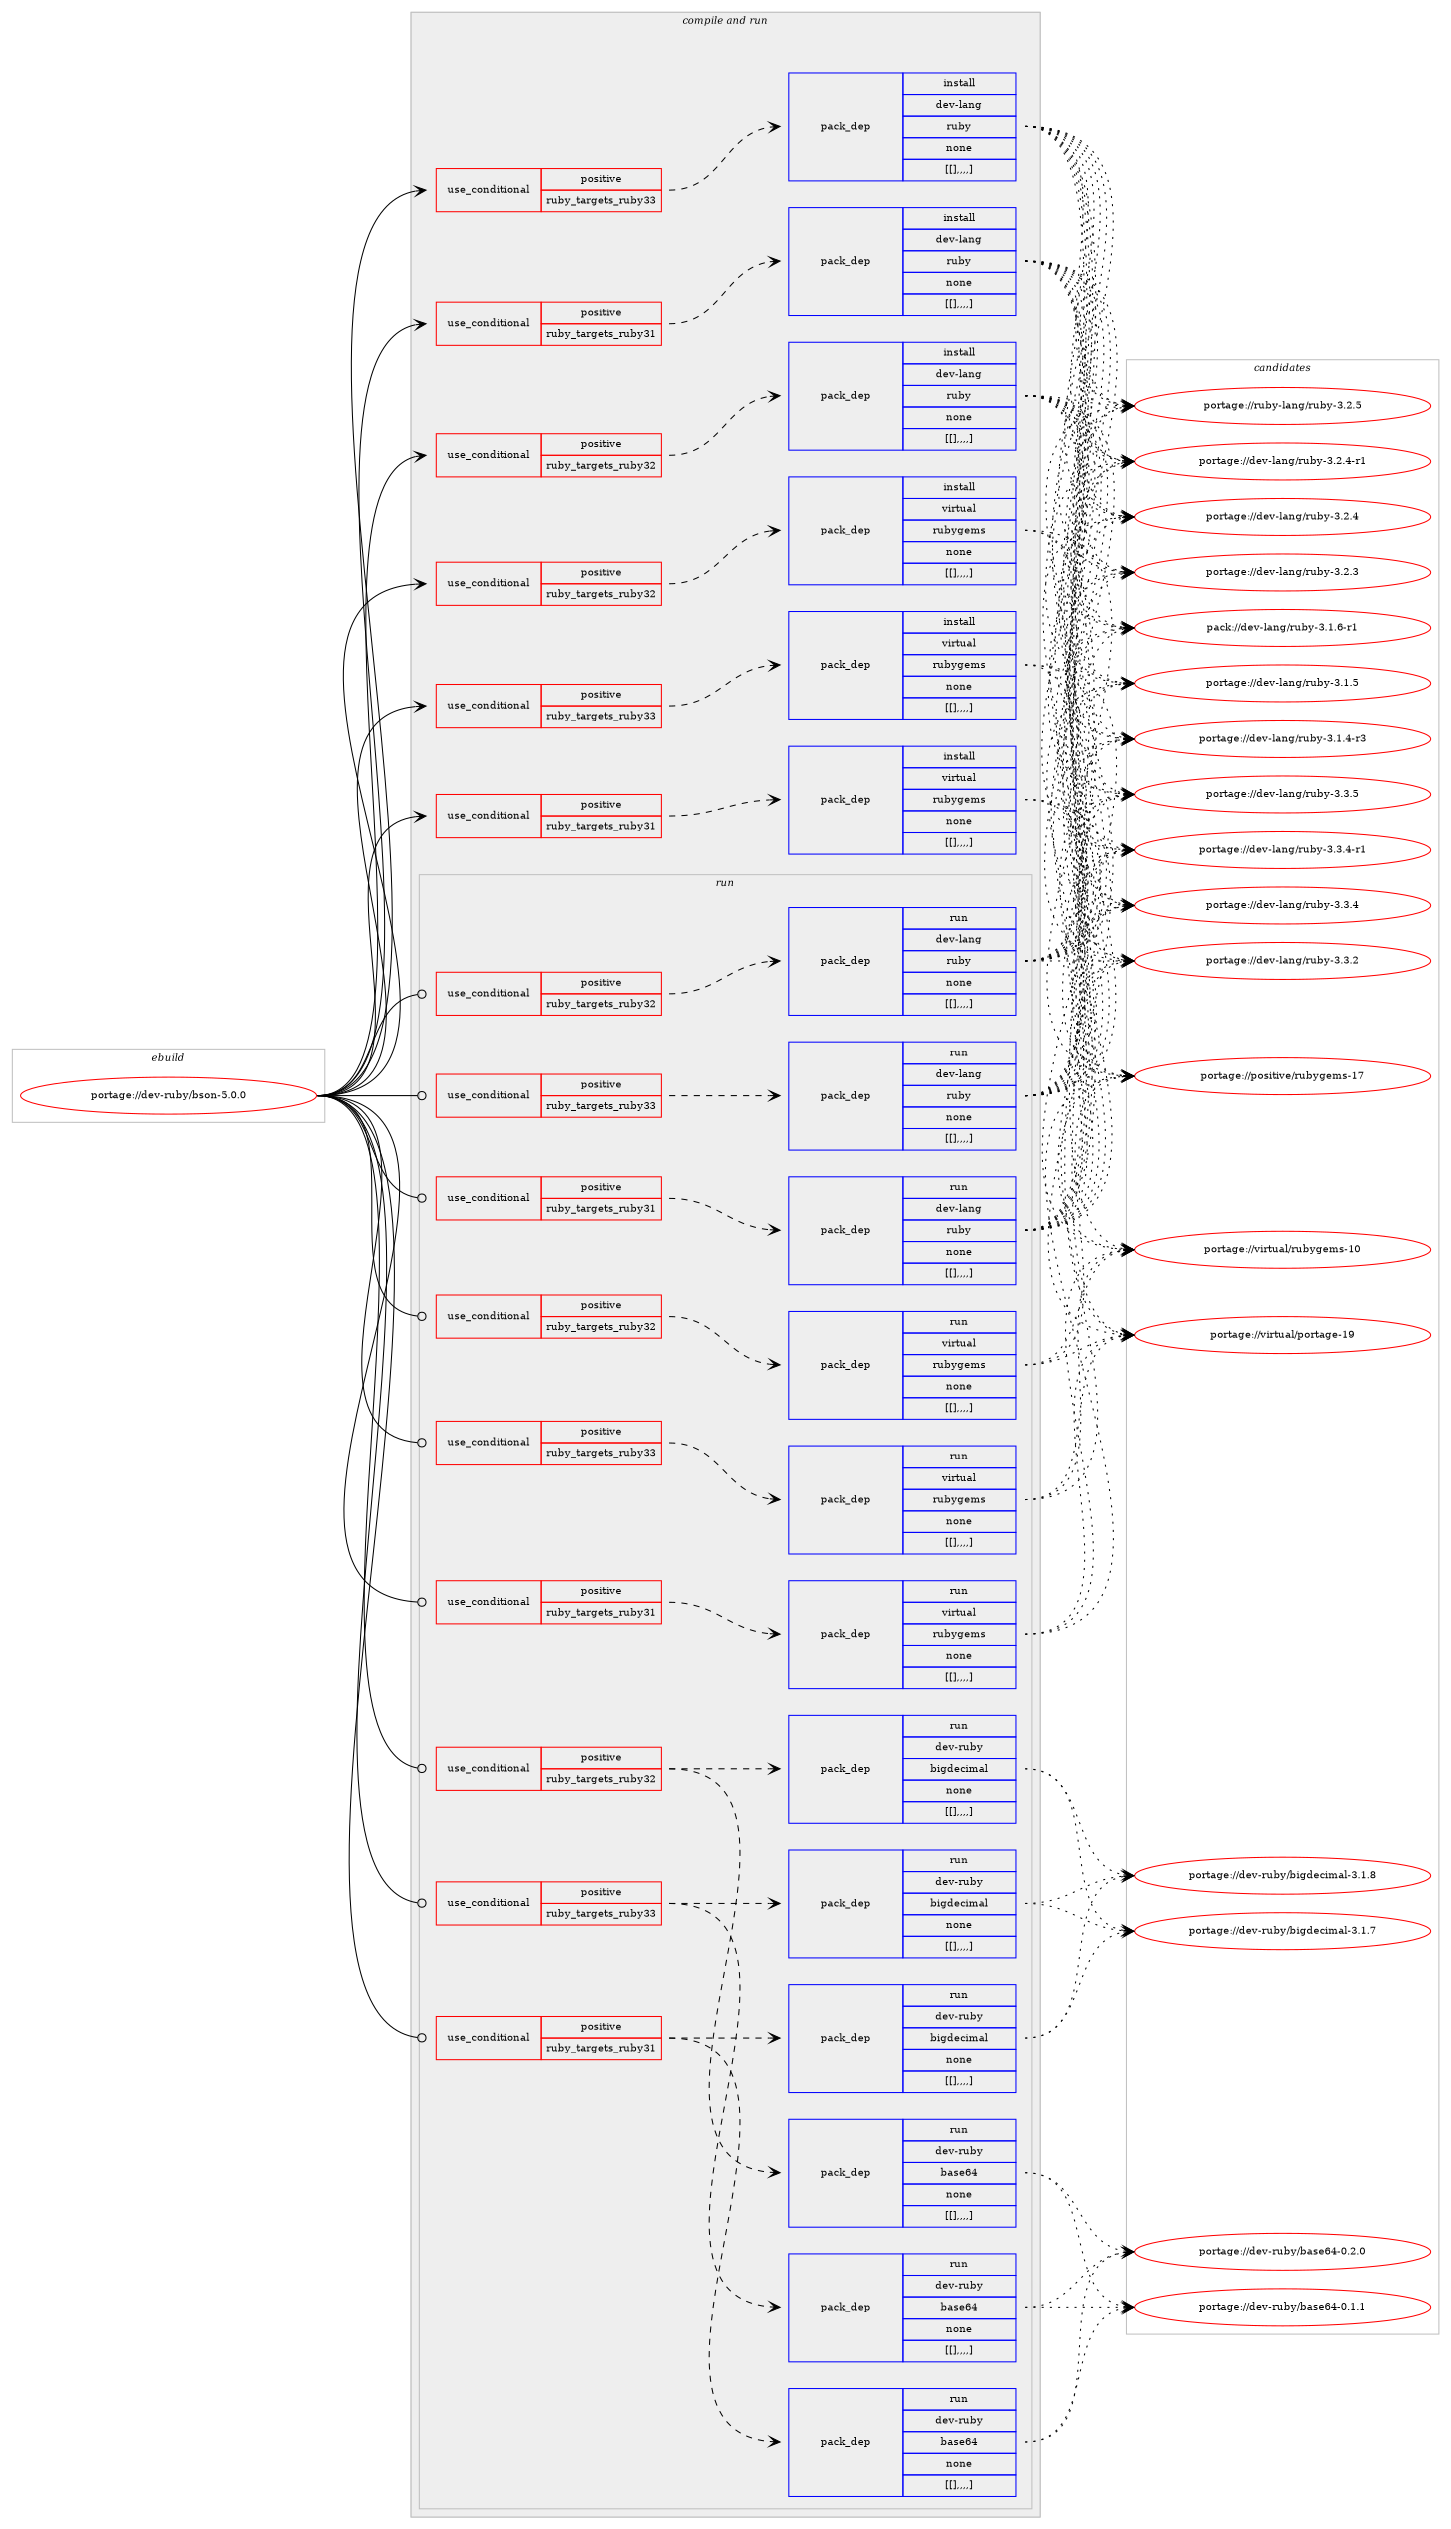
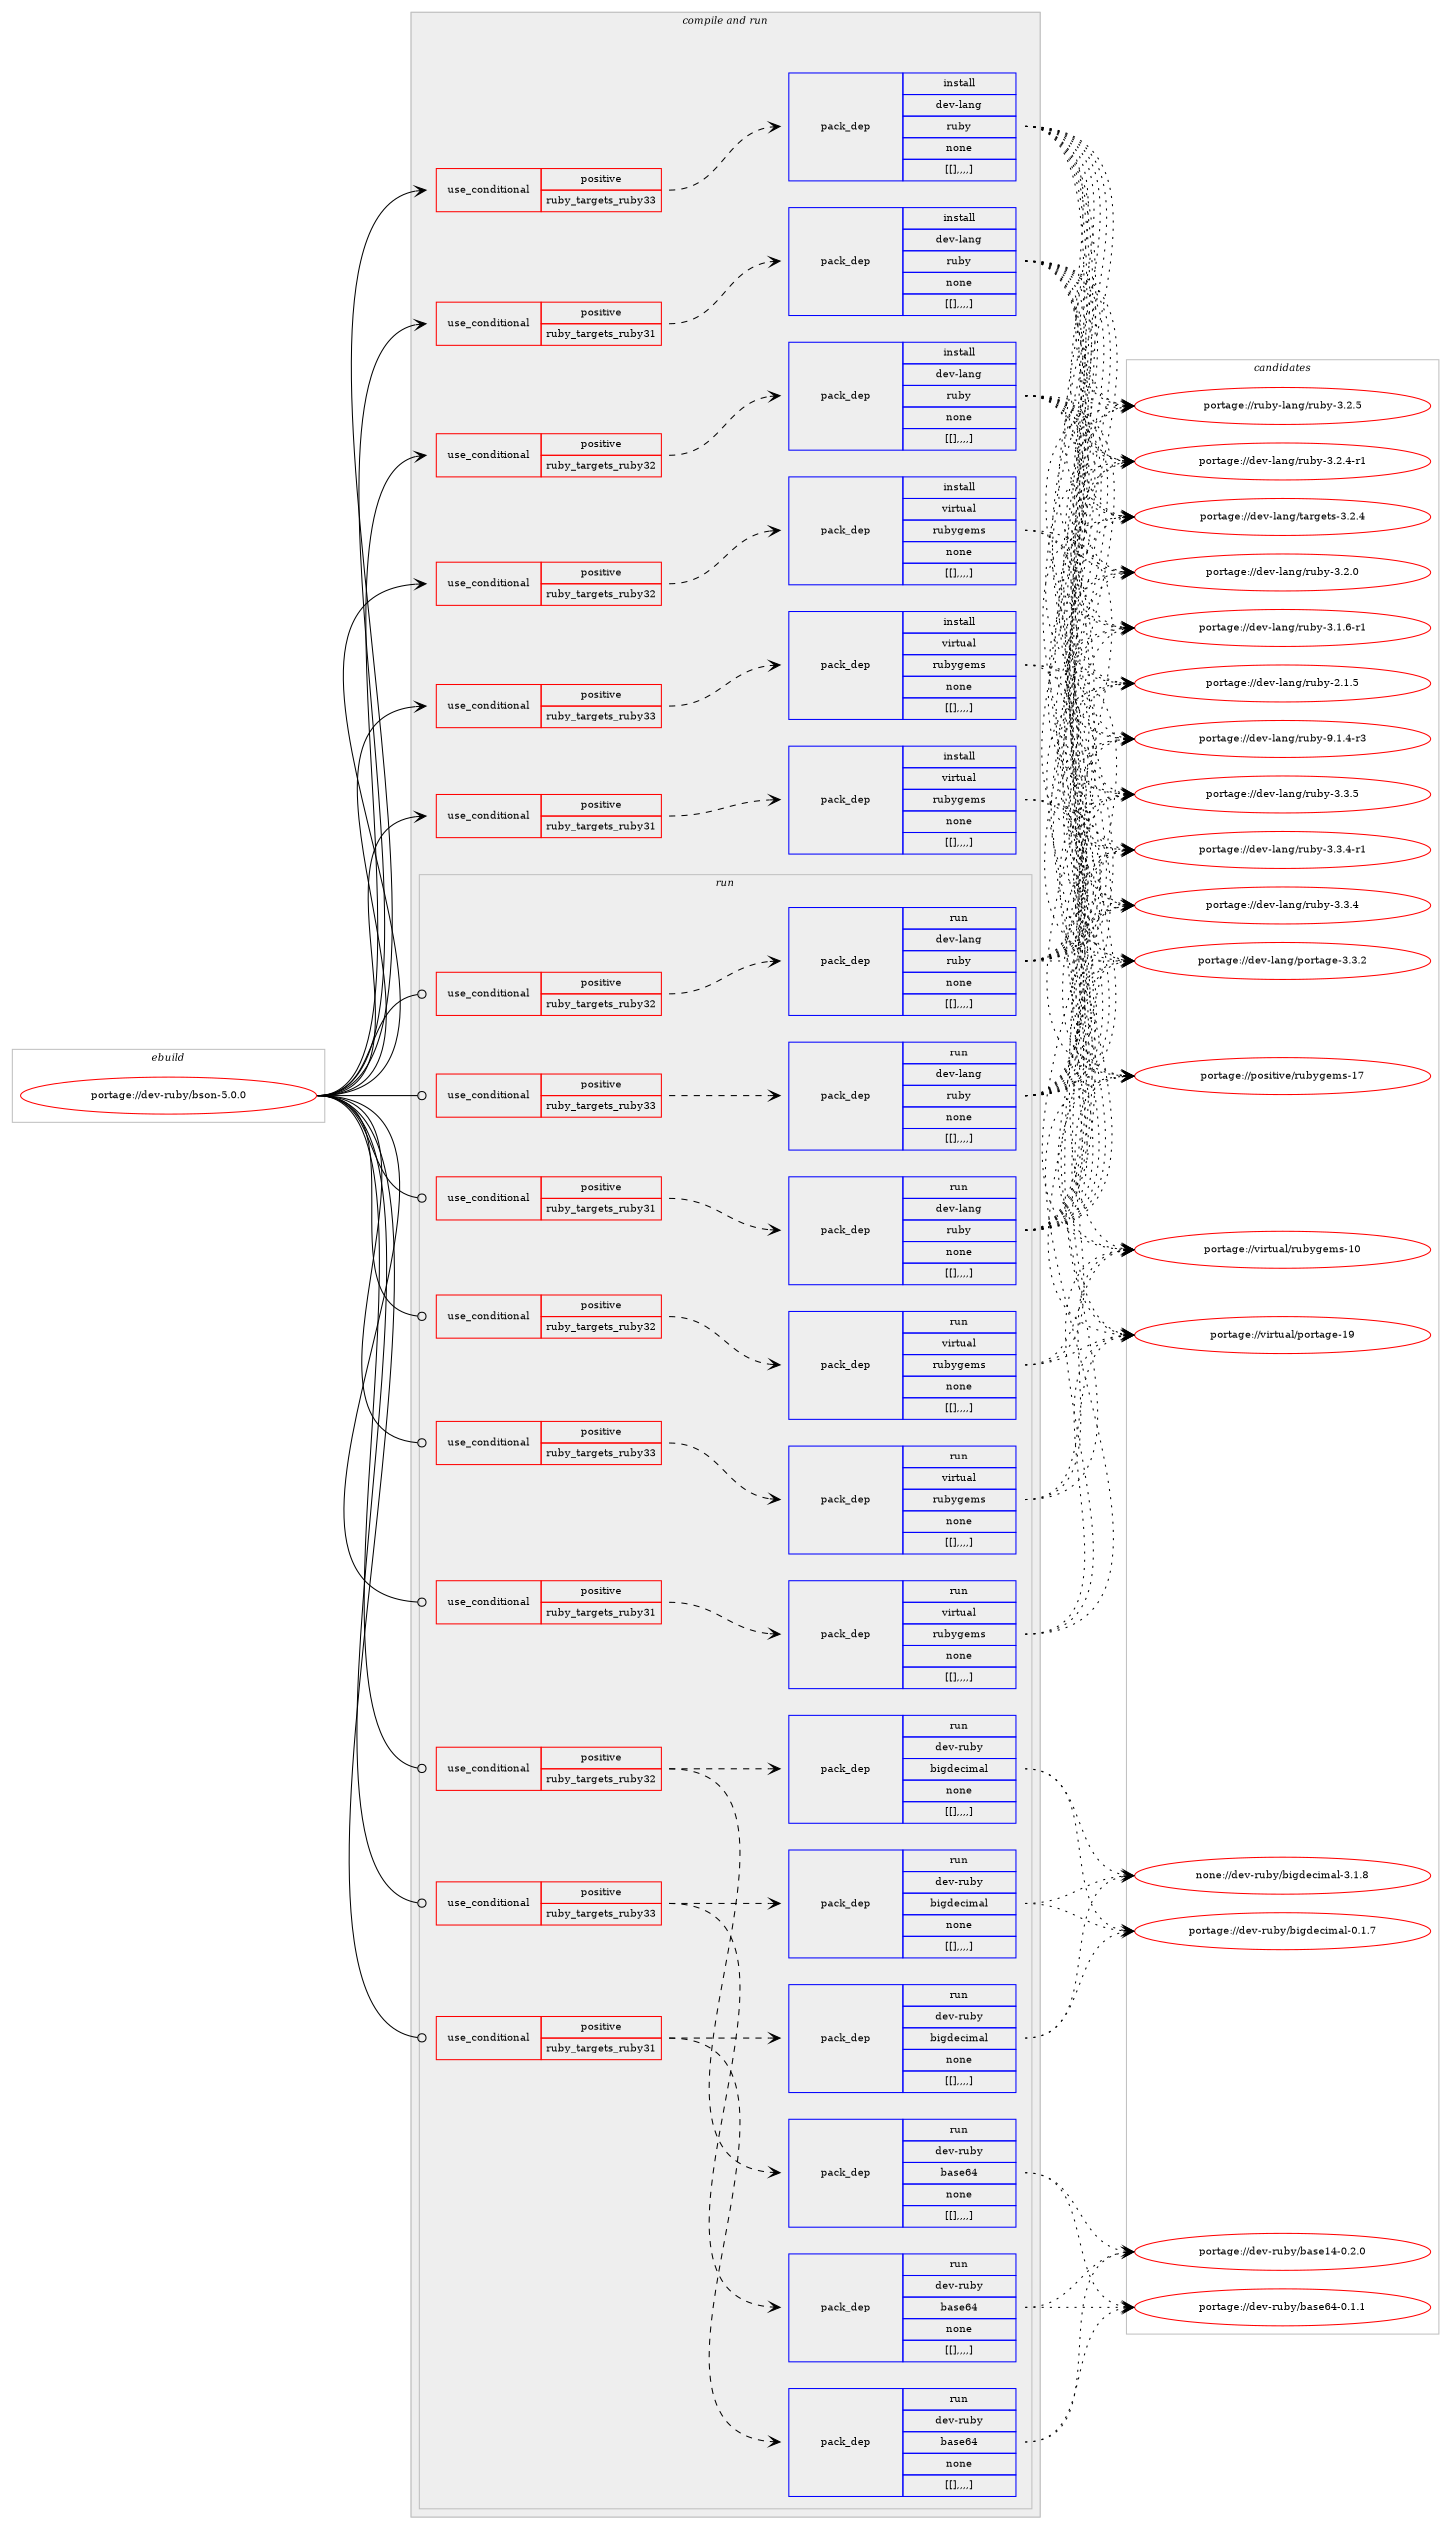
node "portage://dev-lang/ruby-3.2.4": label "portage://dev-lang/ruby-3.2.4" -> "portage://dev-lang/targets-3.2.4"
node "portage://dev-lang/ruby-3.2.3": label "portage://dev-lang/ruby-3.2.3" -> "portage://dev-lang/ruby-3.2.0"
node "pack://dev-lang/ruby-3.1.6-r1": label "pack://dev-lang/ruby-3.1.6-r1" -> "portage://dev-lang/ruby-3.1.6-r1"
node "portage://dev-lang/ruby-3.1.5": label "portage://dev-lang/ruby-3.1.5" -> "portage://dev-lang/ruby-2.1.5"
node "portage://dev-lang/ruby-3.1.4-r3": label "portage://dev-lang/ruby-3.1.4-r3" -> "portage://dev-lang/ruby-9.1.4-r3"
node "portage://dev-lang/ruby-3.3.2": label "portage://dev-lang/ruby-3.3.2" -> "portage://dev-lang/portage-3.3.2"
node "portage://dev-ruby/bigdecimal-3.1.8": label "portage://dev-ruby/bigdecimal-3.1.8" -> "none://dev-ruby/bigdecimal-3.1.8"
node "portage://dev-ruby/bigdecimal-3.1.7": label "portage://dev-ruby/bigdecimal-3.1.7" -> "portage://dev-ruby/bigdecimal-0.1.7"
node "portage://dev-ruby/base64-0.2.0": label "portage://dev-ruby/base64-0.2.0" -> "portage://dev-ruby/base14-0.2.0"
